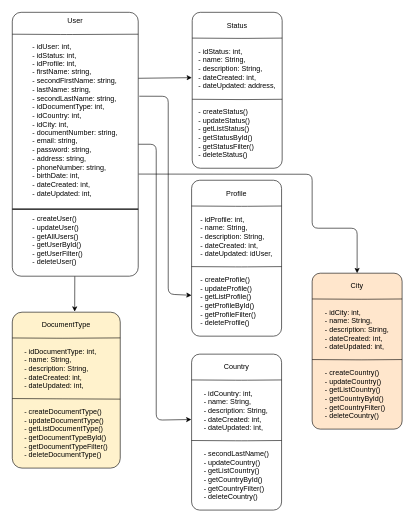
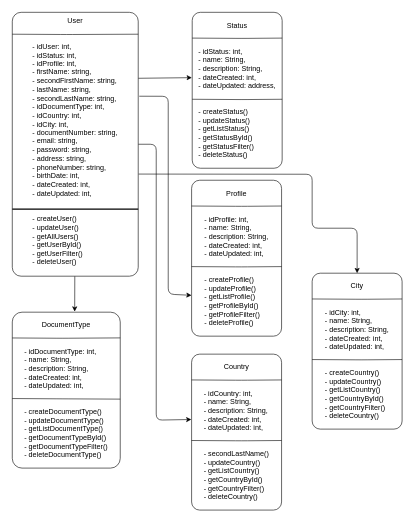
node "Profile - idProfile: int, - name: String, - description: String, - dateCreated: int, - dateUpdated: idUser, - createProfile() - updateProfile() - getListProfile() - getProfileById() - getProfileFilter() - deleteProfile()": label "Profile - idProfile: int, - name: String, - description: String, - dateCreated: int, - dateUpdated: idUser, - createProfile() - updateProfile() - getListProfile() - getProfileById() - getProfileFilter() - deleteProfile()" -> "Profile - idProfile: int, - name: String, - description: String, - dateCreated: int, - dateUpdated: int, - createProfile() - updateProfile() - getListProfile() - getProfileById() - getProfileFilter() - deleteProfile()"
node "City - idCity: int, - name: String, - description: String, - dateCreated: int, - dateUpdated: int, - createCountry() - updateCountry() - getListCountry() - getCountryById() - getCountryFilter() - deleteCountry()": fillcolor #ffe6cc -> #ffffff
node "DocumentType - idDocumentType: int, - name: String, - description: String, - dateCreated: int, - dateUpdated: int, - createDocumentType() - updateDocumentType() - getListDocumentType() - getDocumentTypeById() - getDocumentTypeFilter() - deleteDocumentType()": fillcolor #fff2cc -> #ffffff
